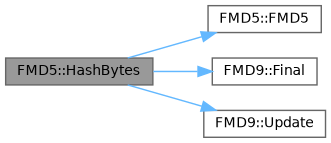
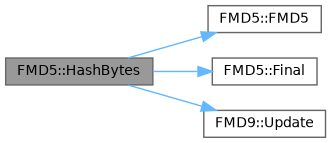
node "FMD9::Final": label "FMD9::Final" -> "FMD5::Final"
